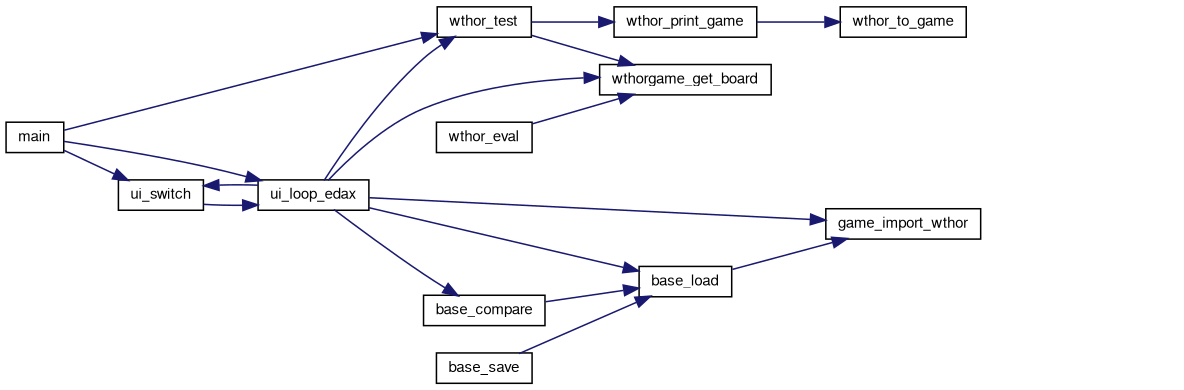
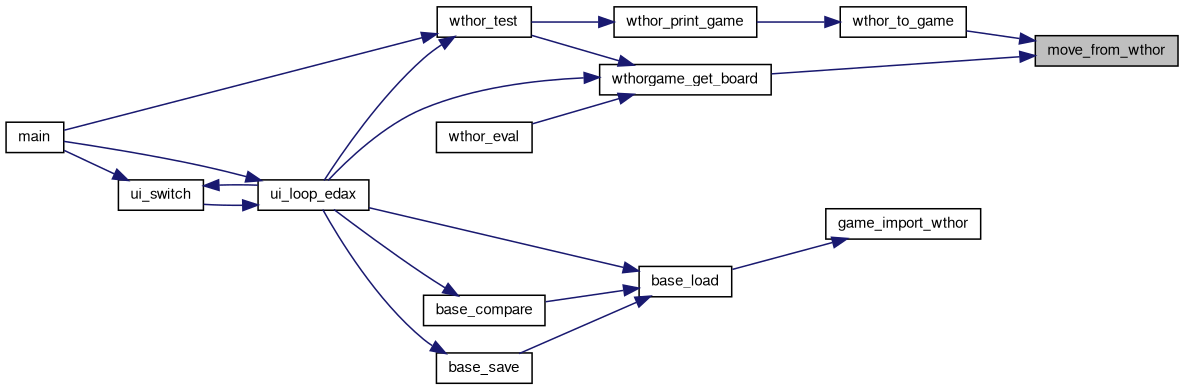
node "move_from_wthor": added
edge "ui_loop_edax" -> "game_import_wthor": now "ui_loop_edax" -> "base_save"
